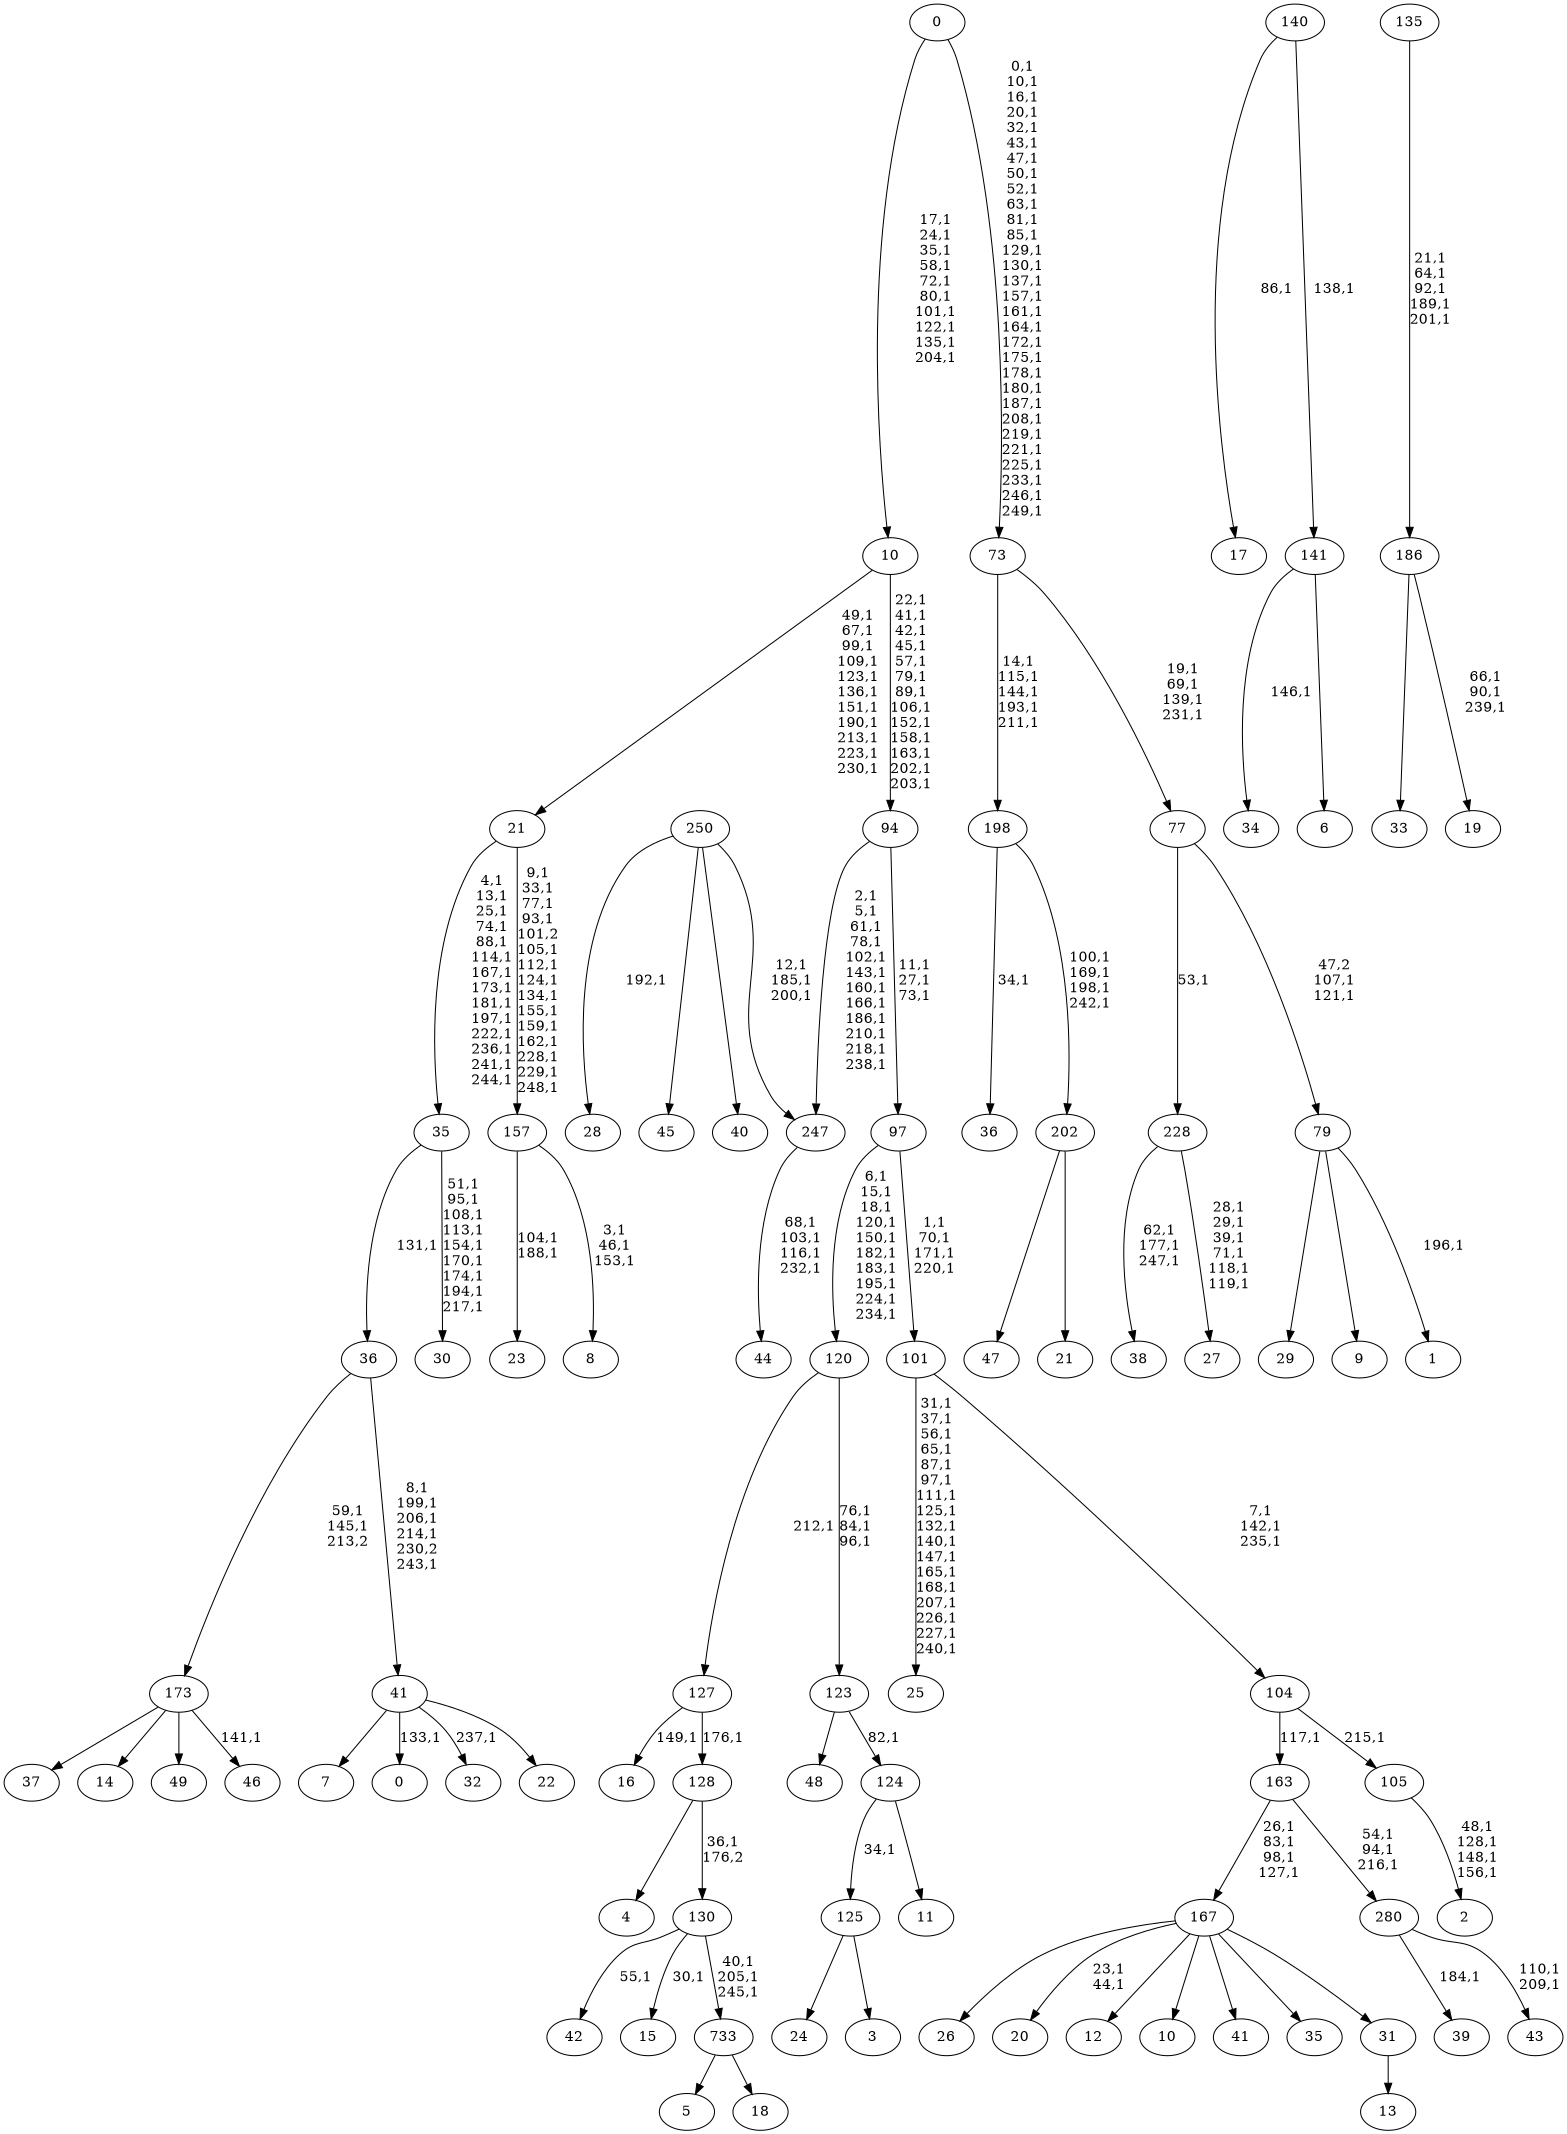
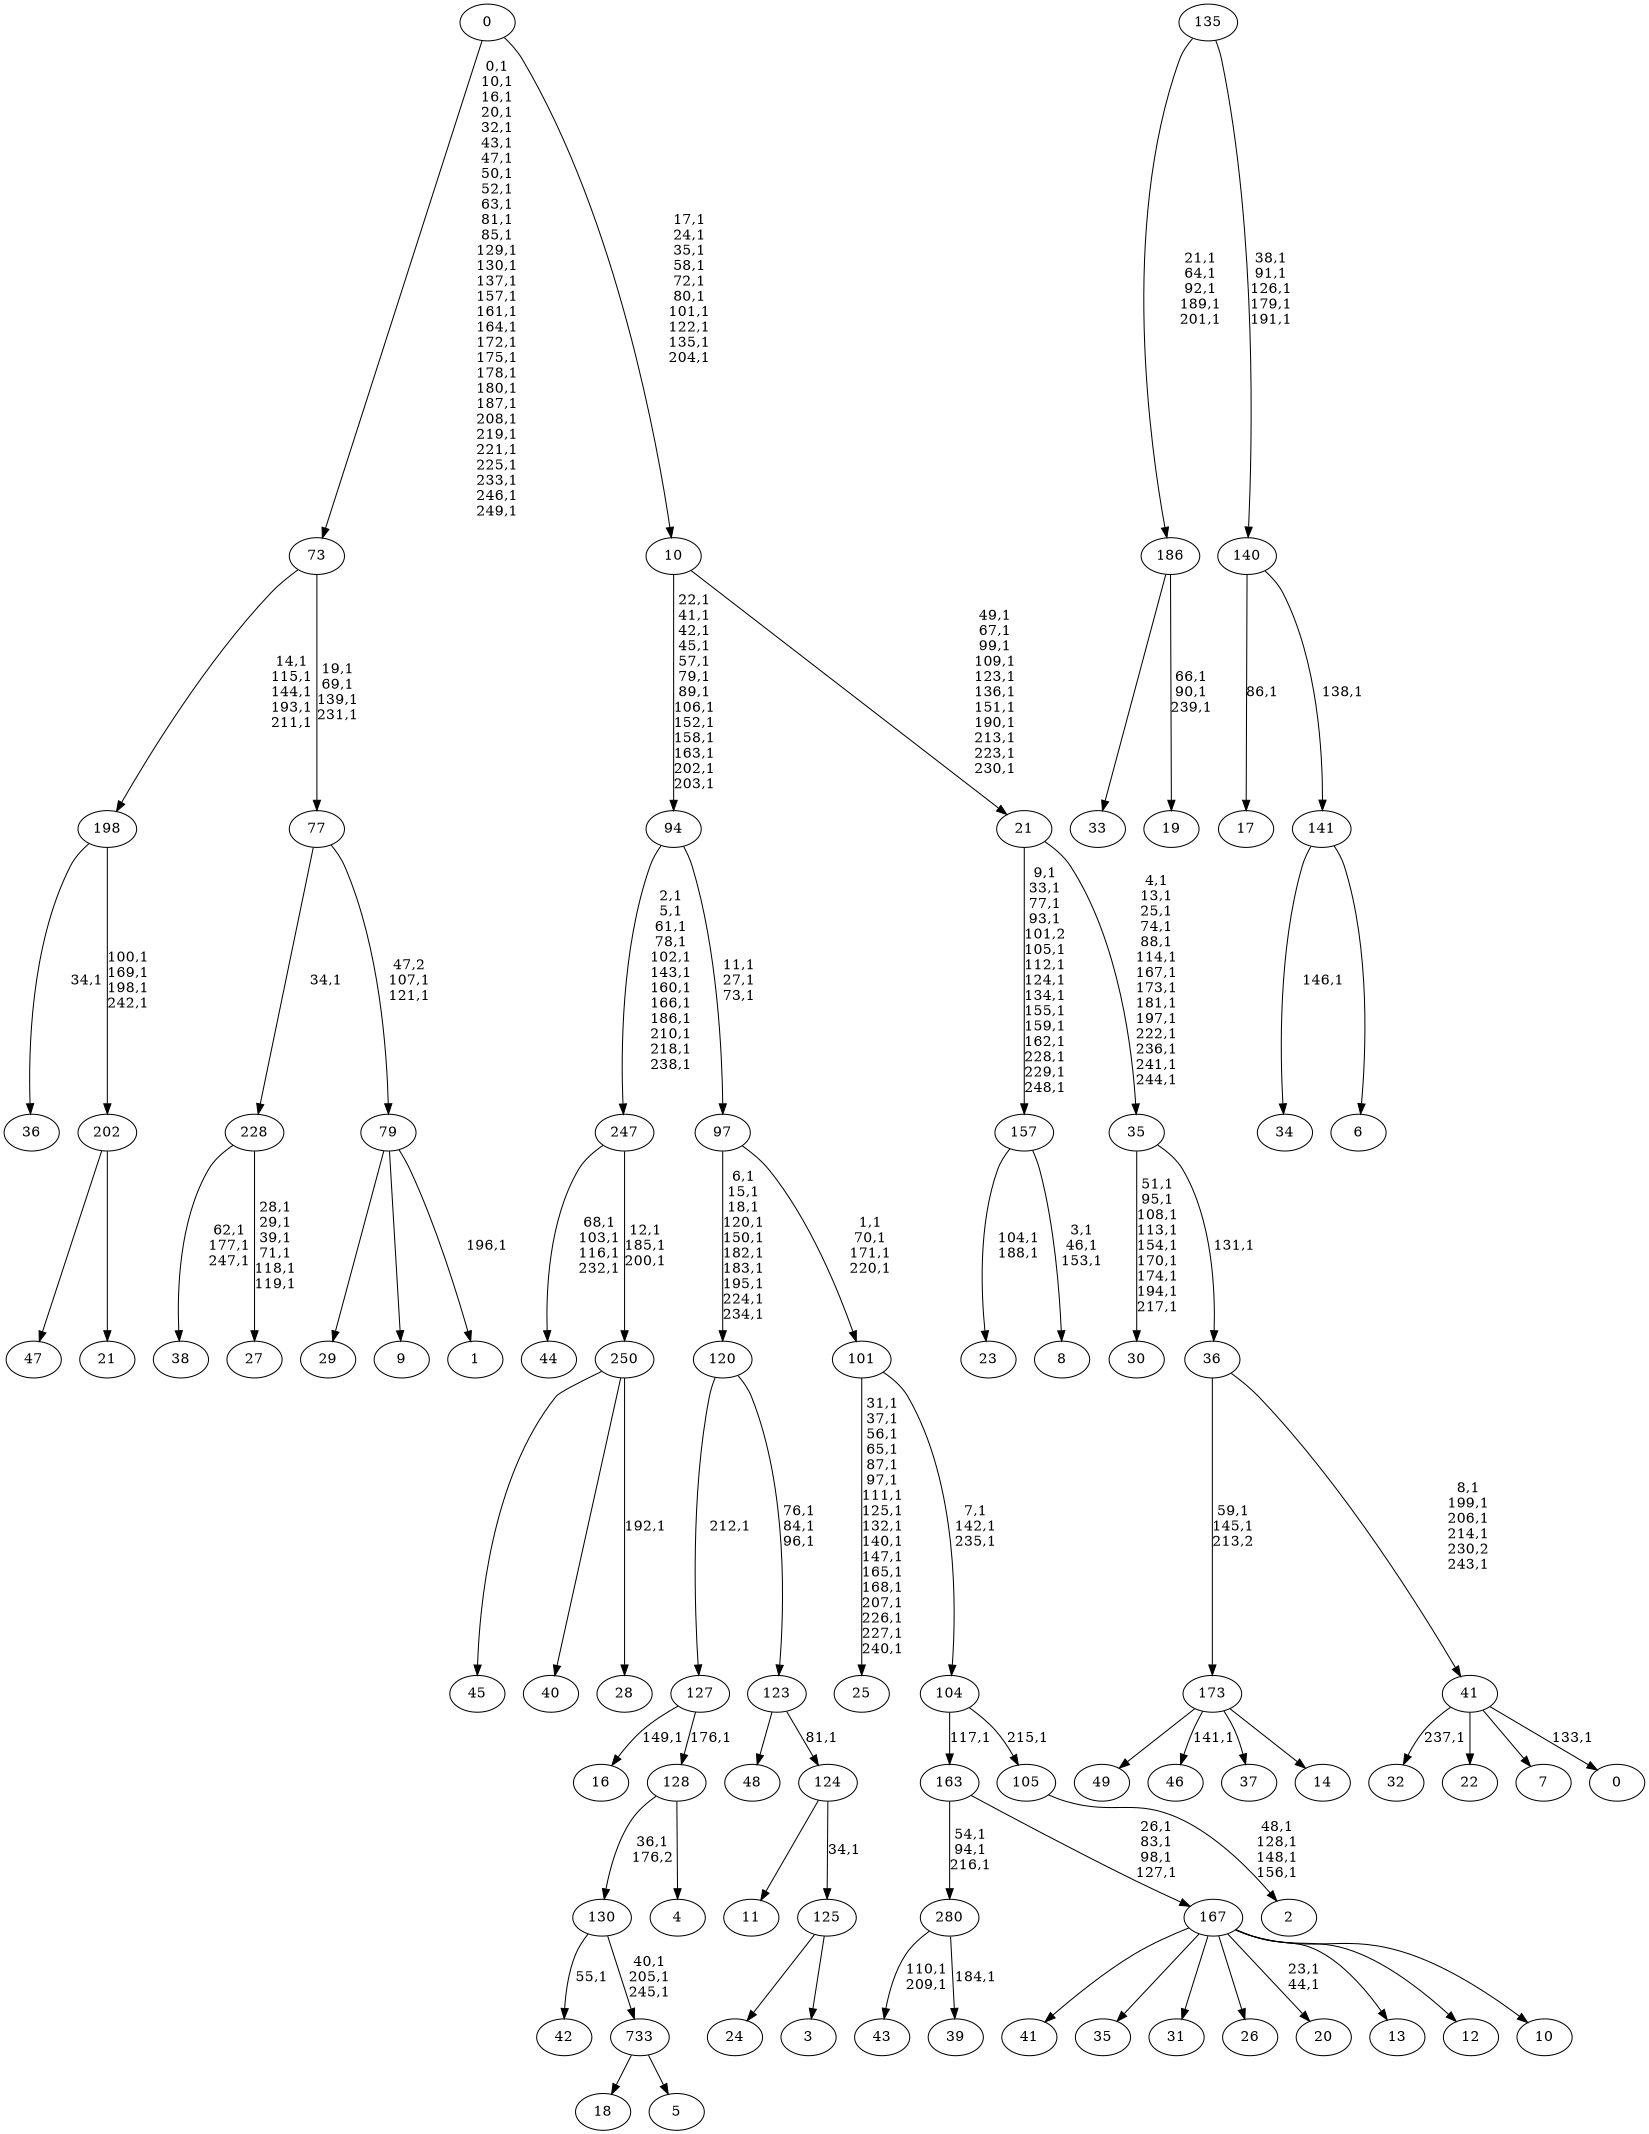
edge "135" -> "140": added, label "38,1 91,1 126,1 179,1 191,1"
edge "250" -> "247": reversed
edge "77" -> "228": label "53,1" -> "34,1"
edge "123" -> "124": label "82,1" -> "81,1"
node "15": removed
edge "31" -> "13": now "167" -> "13"
